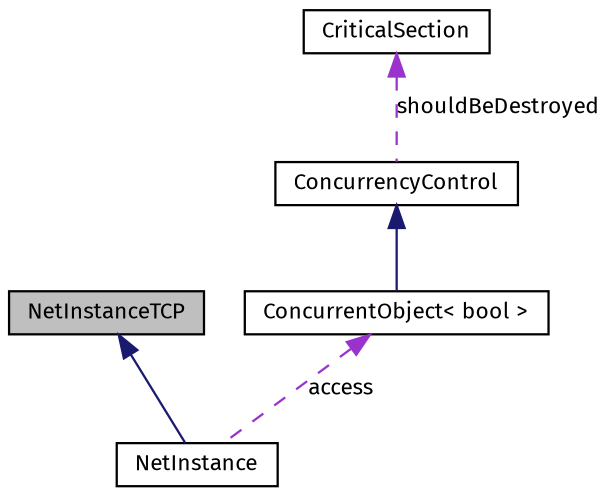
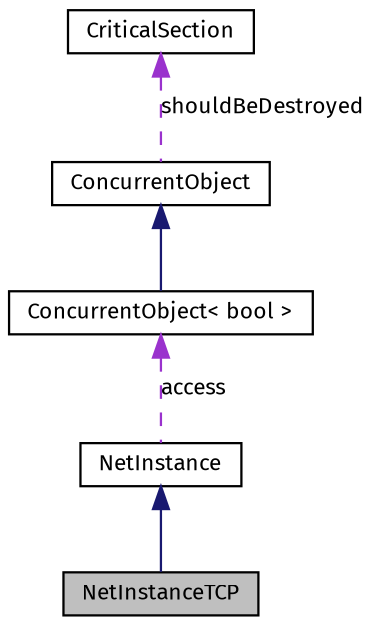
node "ConcurrencyControl": label "ConcurrencyControl" -> "ConcurrentObject"
edge "NetInstance" -> "NetInstanceTCP": reversed
